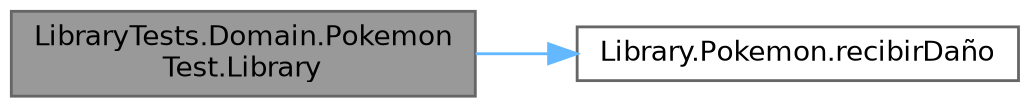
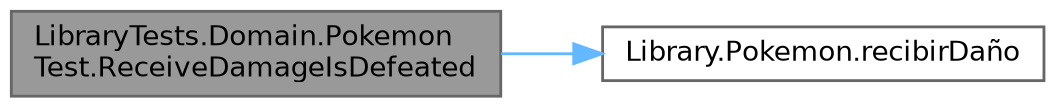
node "LibraryTests.Domain.Pokemon Test.Library": label "LibraryTests.Domain.Pokemon Test.Library" -> "LibraryTests.Domain.Pokemon Test.ReceiveDamageIsDefeated"
